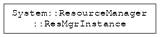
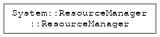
node "System::ResourceManager ::ResMgrInstance": label "System::ResourceManager ::ResMgrInstance" -> "System::ResourceManager ::ResourceManager"
